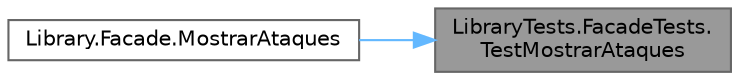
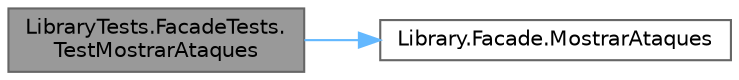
edge "Library.Facade.MostrarAtaques" -> "LibraryTests.FacadeTests. TestMostrarAtaques": reversed
